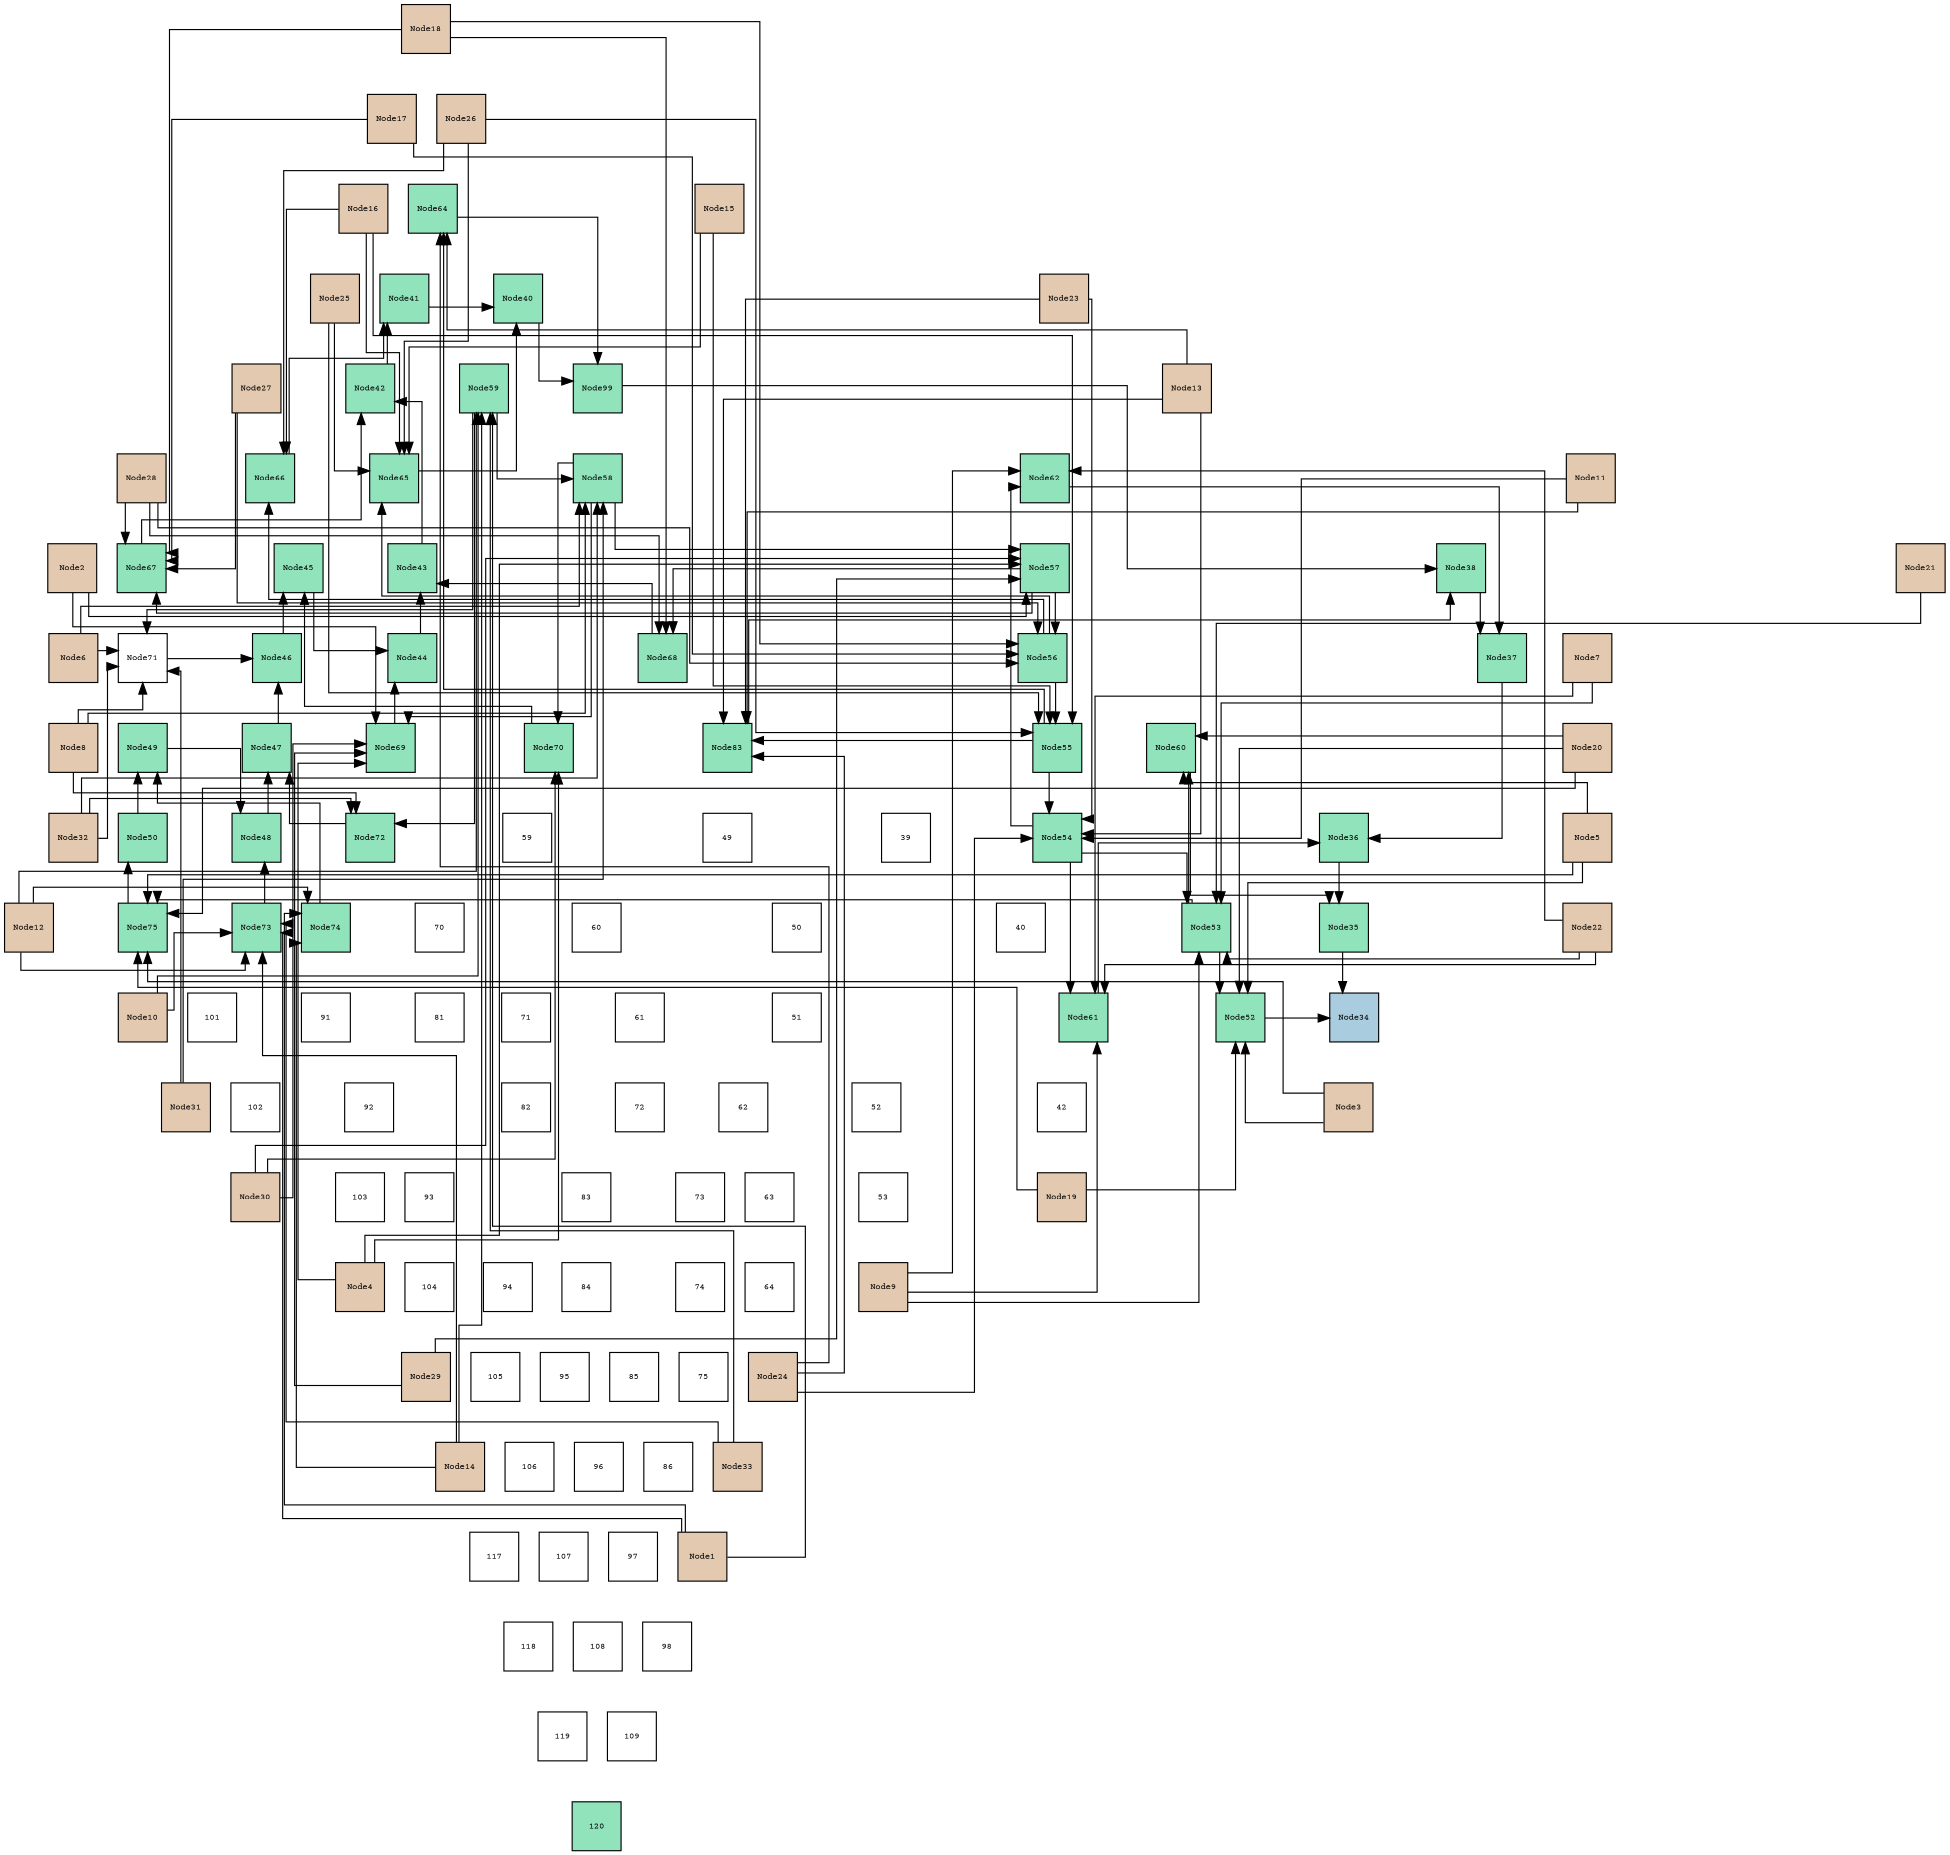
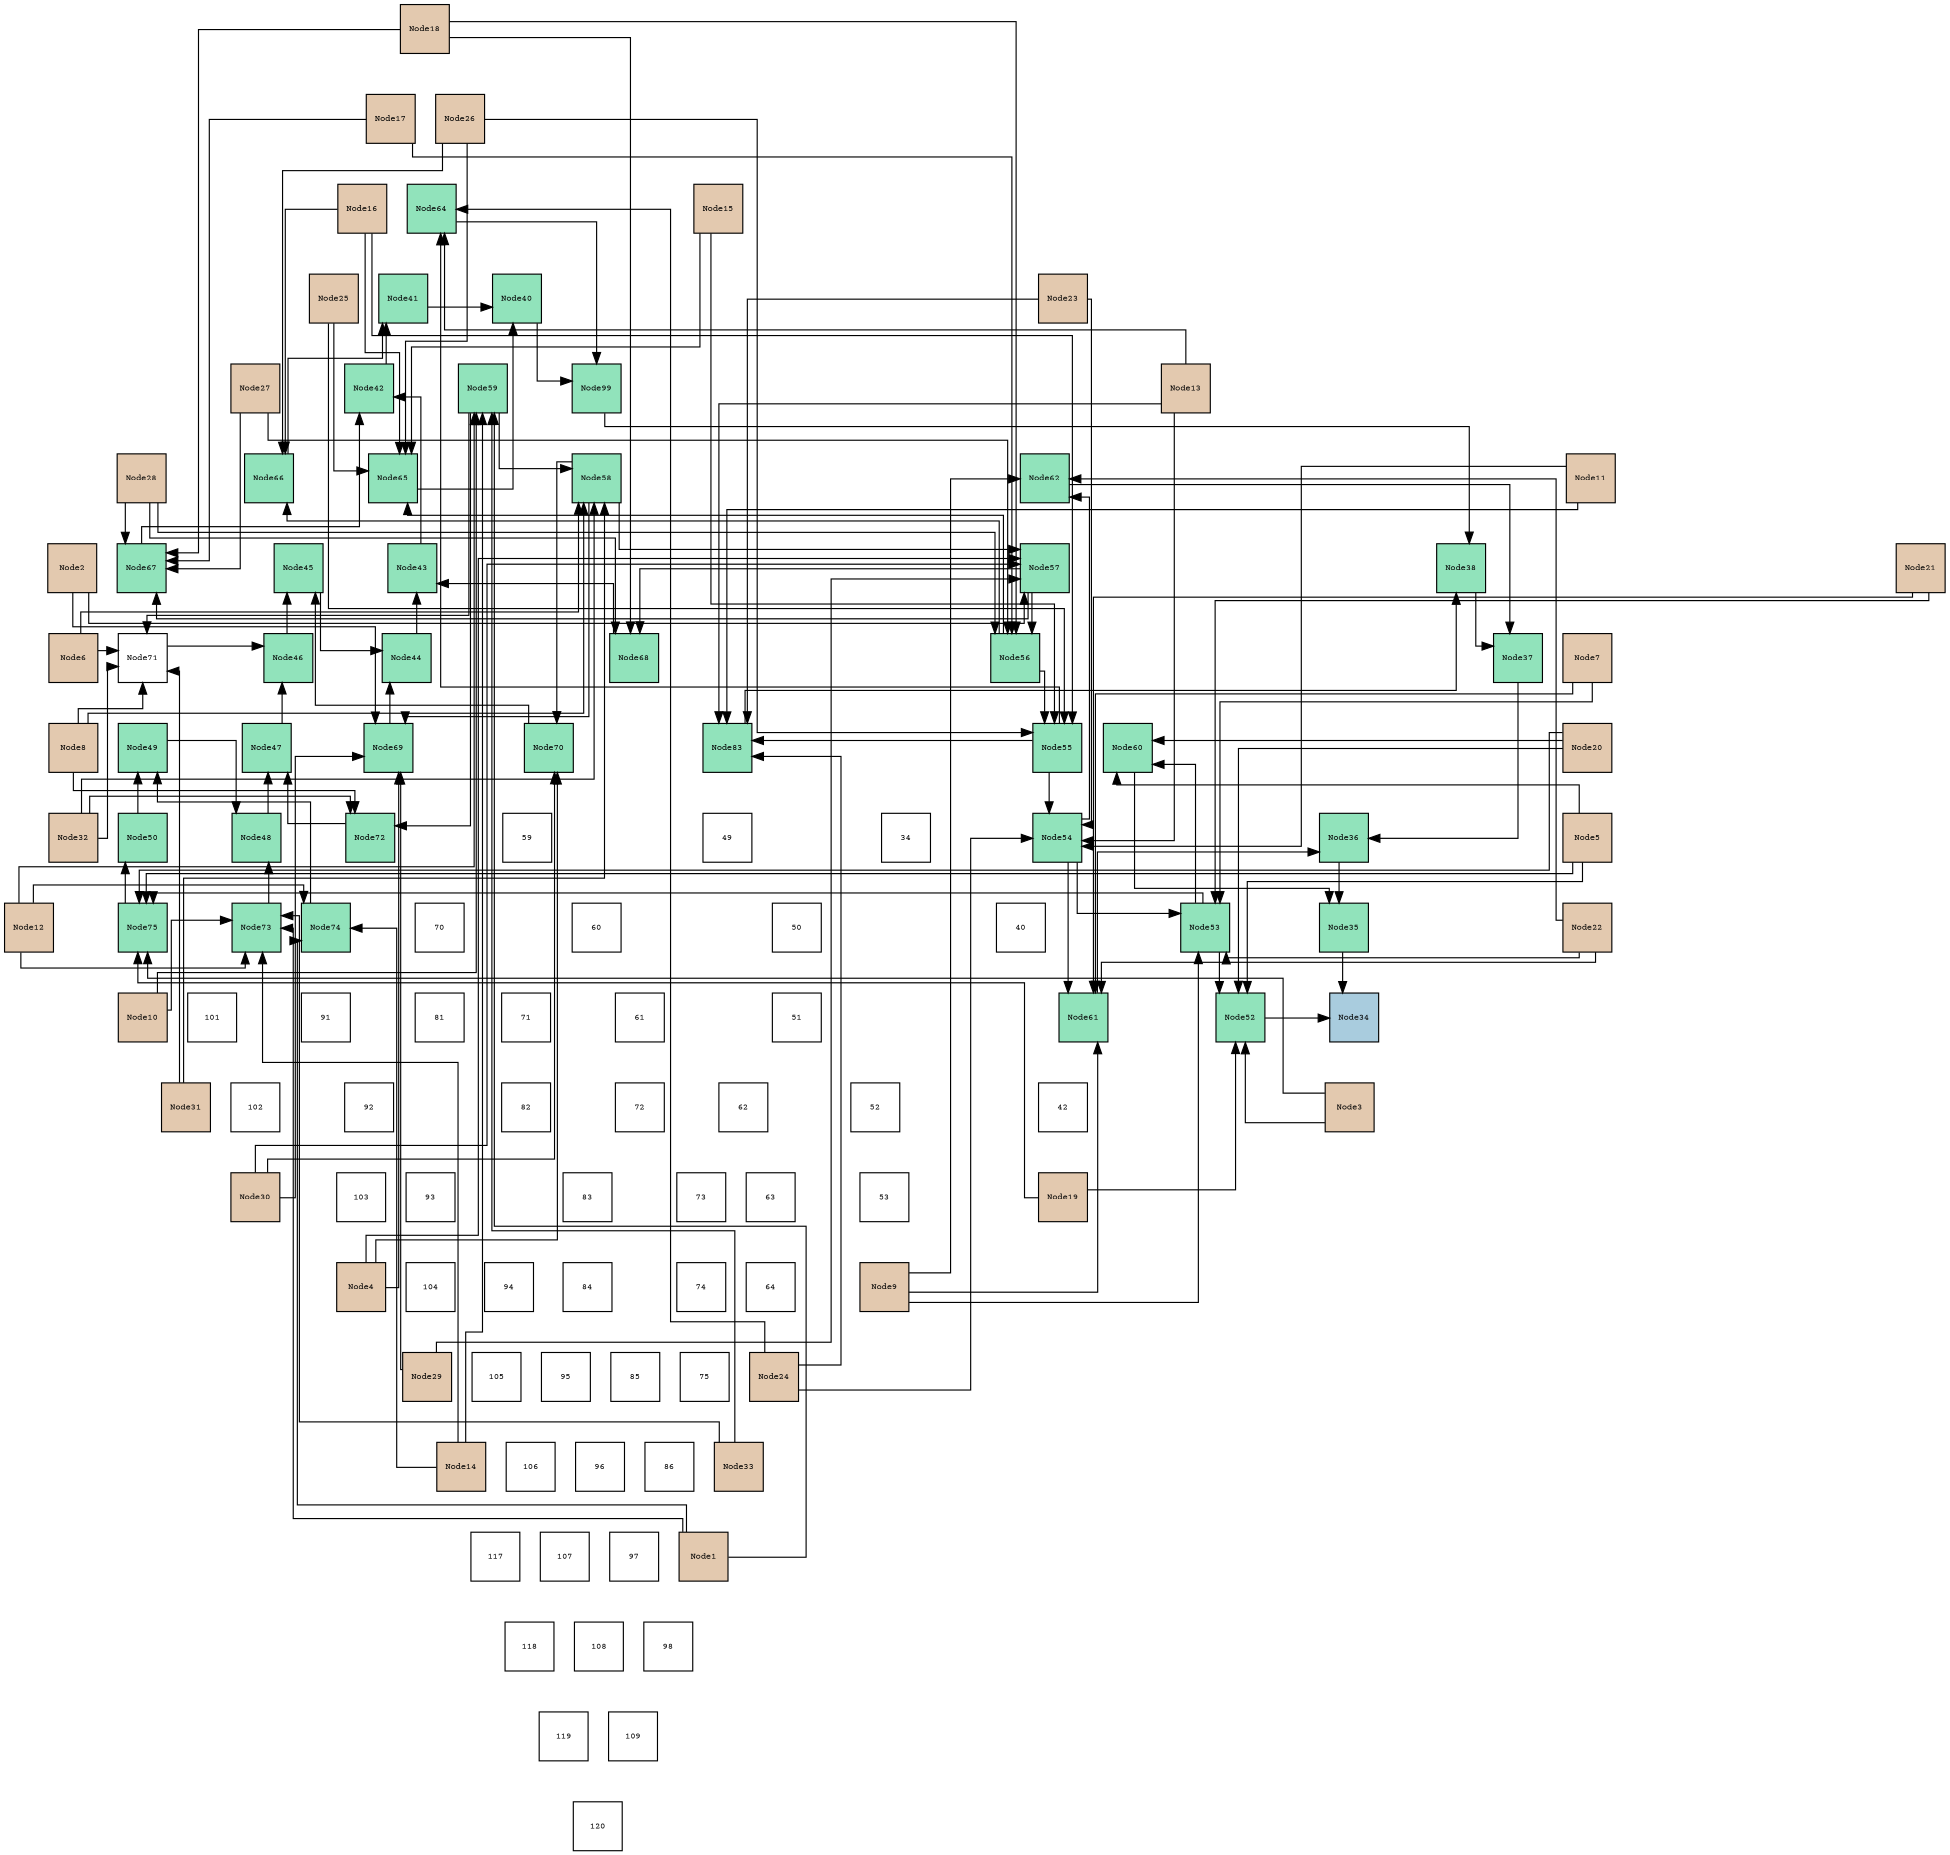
edge "Node21" -> "Node61": added
node "39": label "39" -> "34"
node "120": fillcolor #91e3bb -> #ffffff
